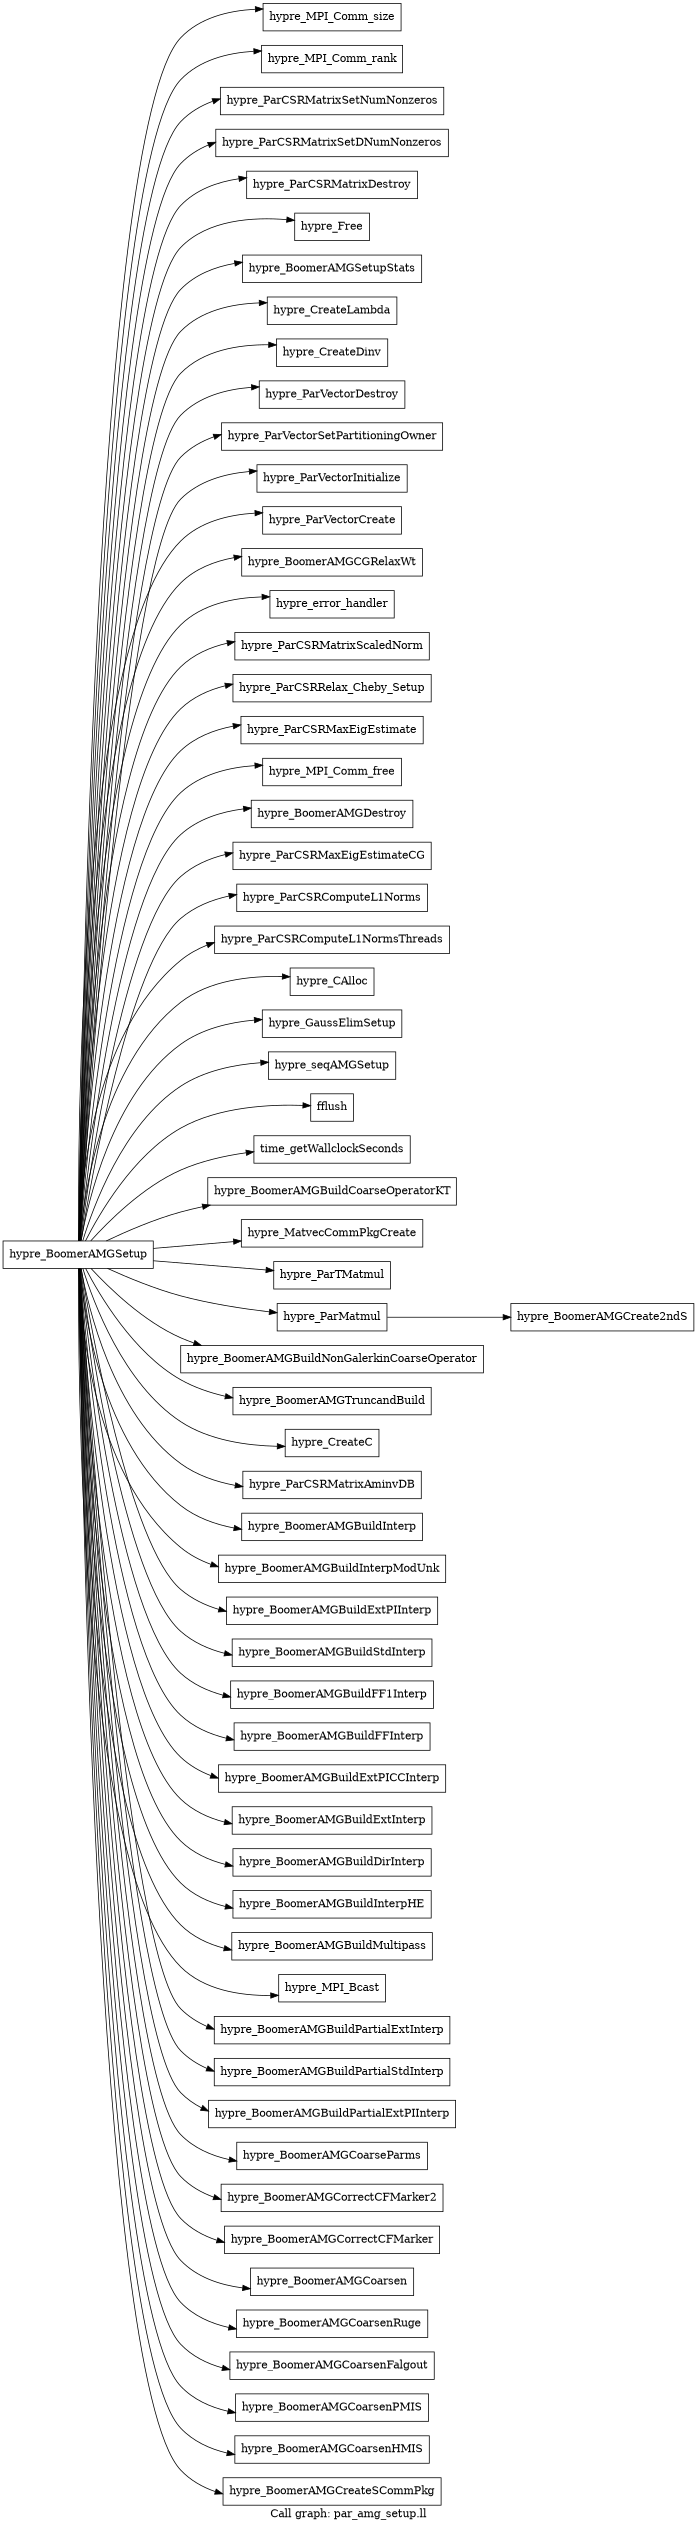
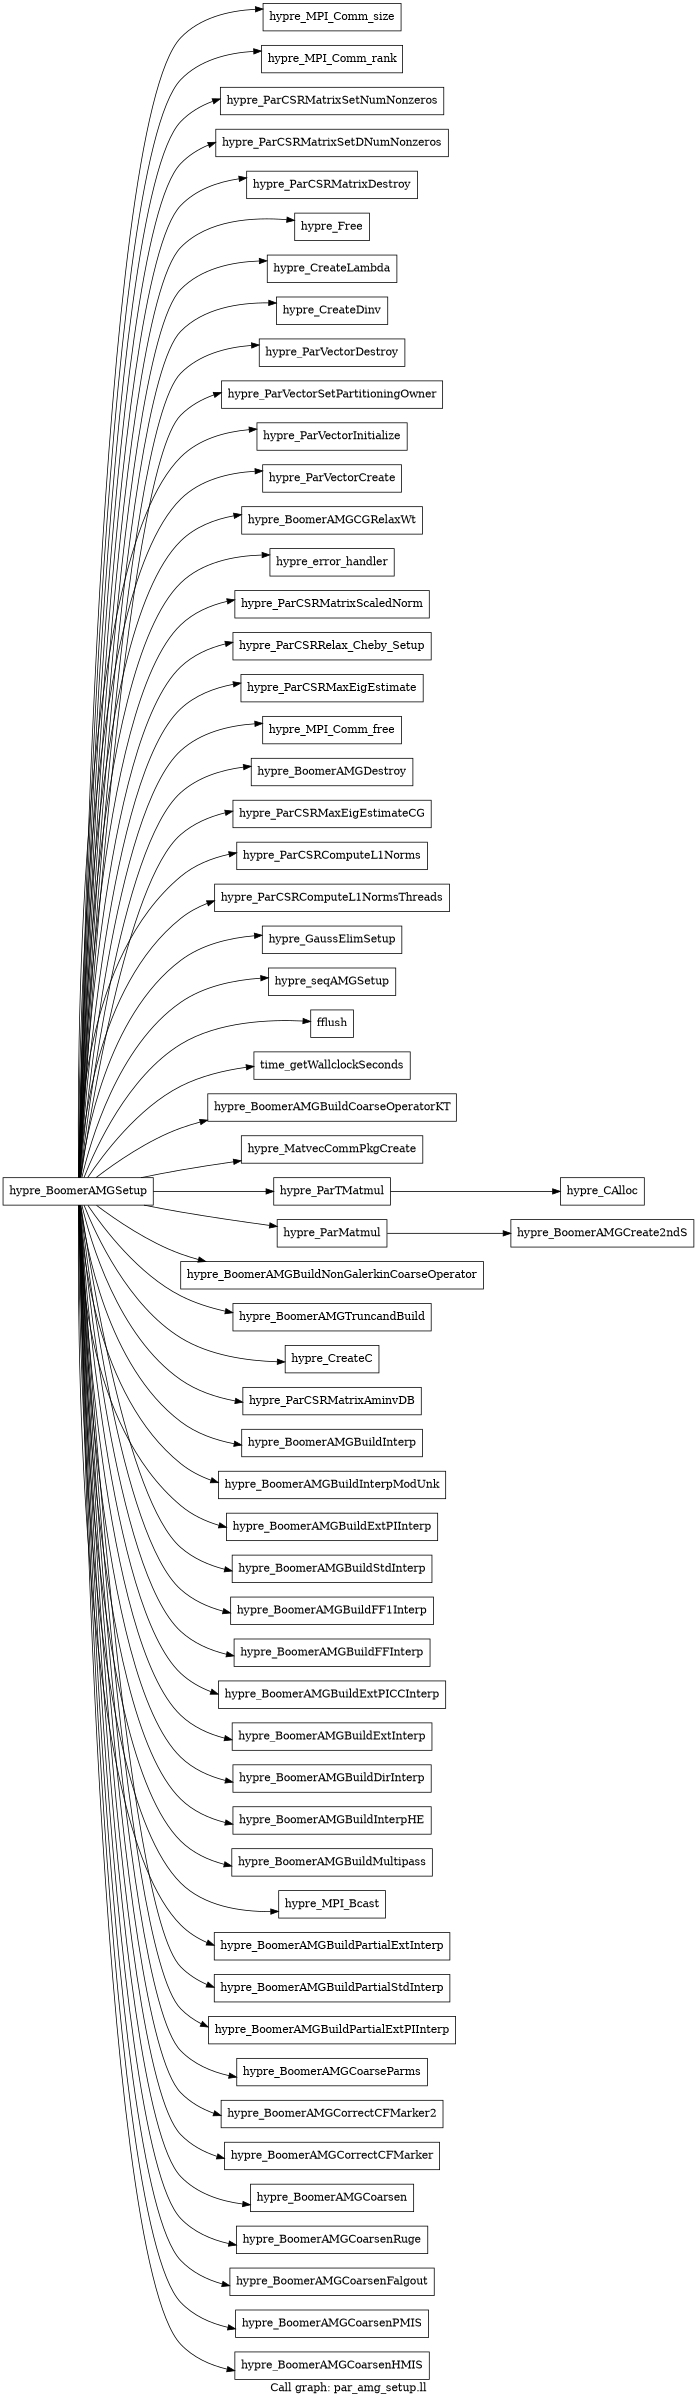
node "hypre_BoomerAMGSetupStats": removed
edge "hypre_BoomerAMGSetup" -> "hypre_CAlloc": now "hypre_ParTMatmul" -> "hypre_CAlloc"
node "hypre_BoomerAMGCreateSCommPkg": removed
